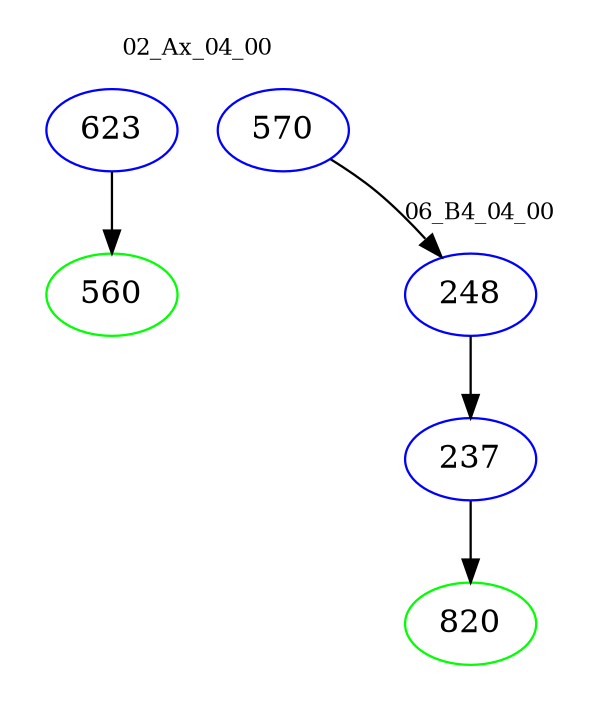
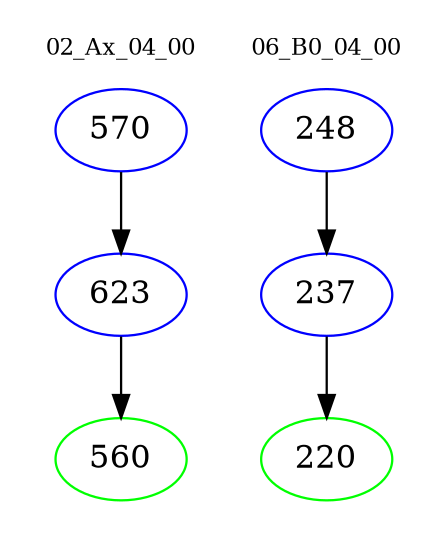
edge "570" -> "248": now "570" -> "623"
cluster "06_B4_04_00": label "06_B4_04_00" -> "06_B0_04_00"
node "820": label "820" -> "220"
